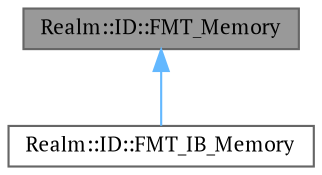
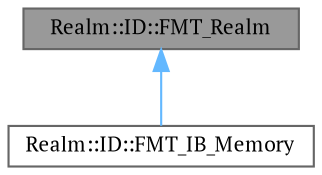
node "Realm::ID::FMT_Memory": label "Realm::ID::FMT_Memory" -> "Realm::ID::FMT_Realm"
